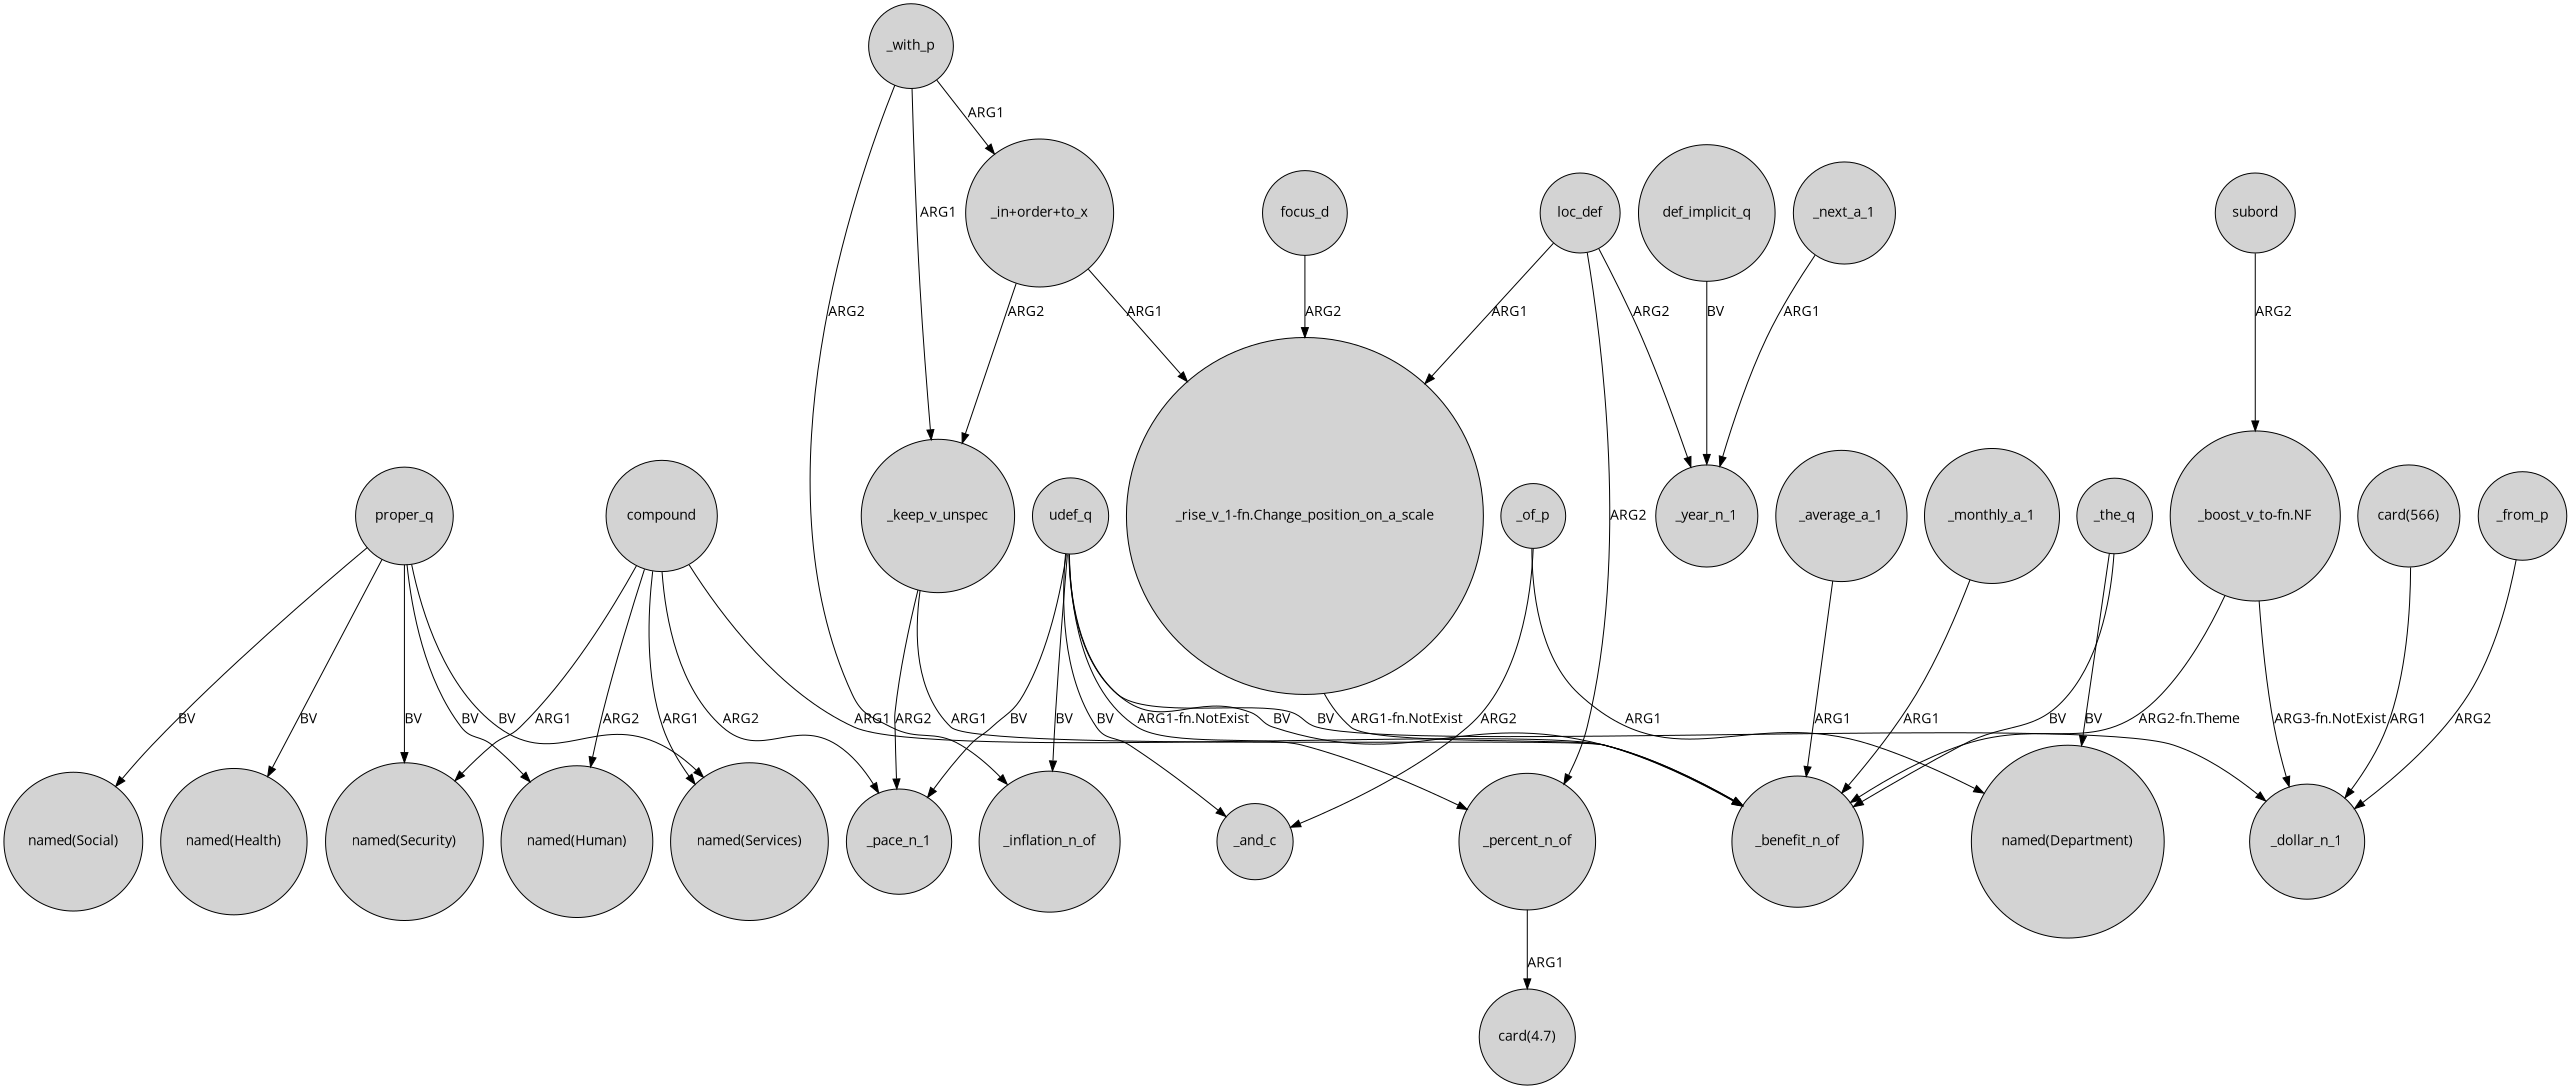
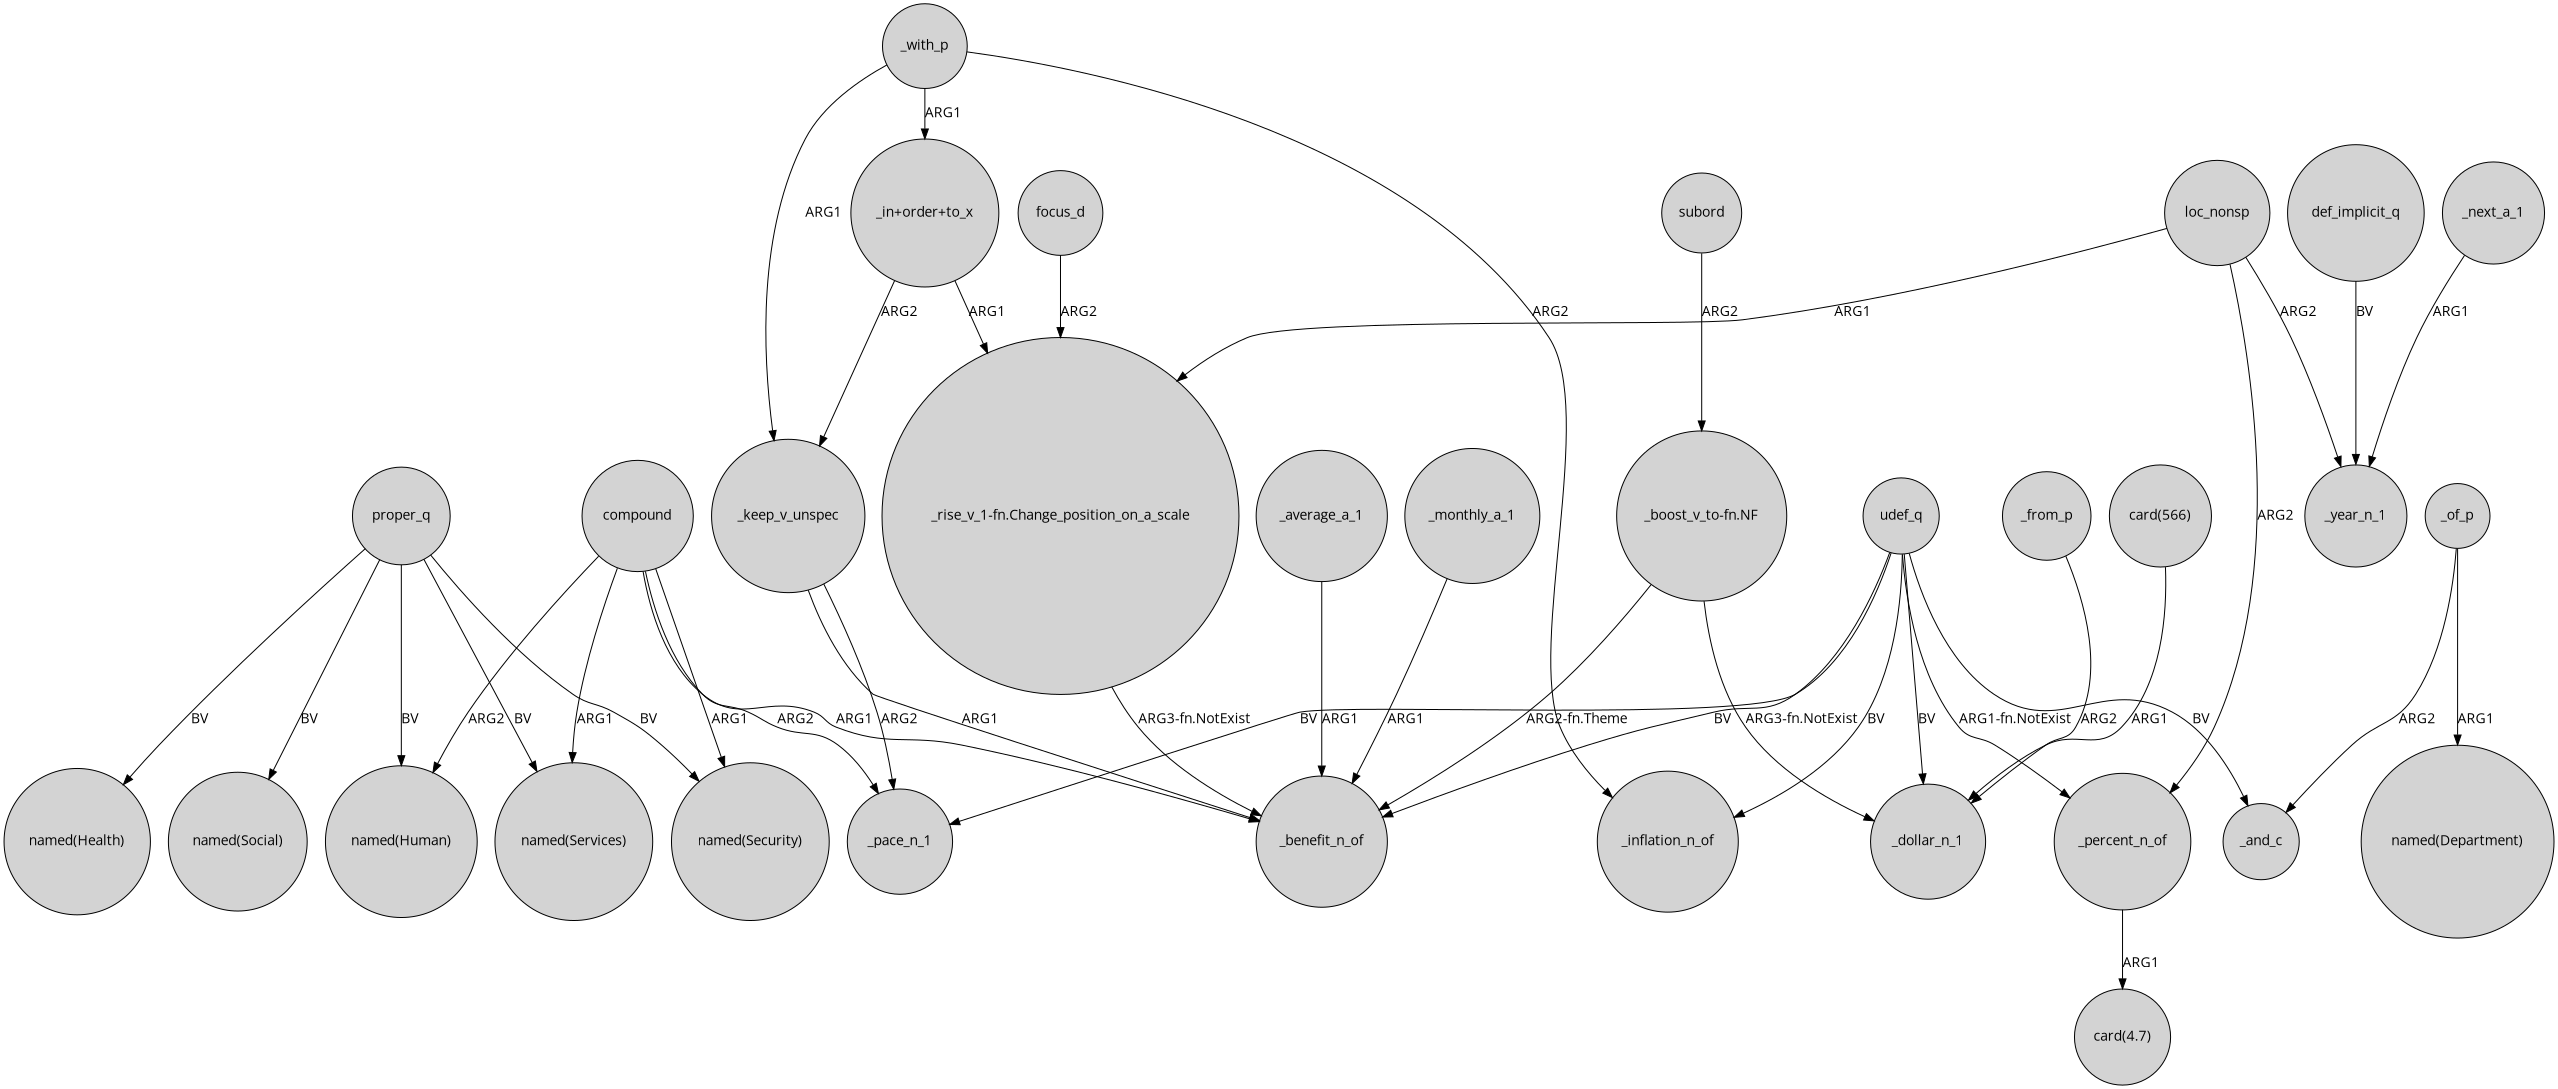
node "loc_def": label "loc_def" -> "loc_nonsp"
node "_the_q": removed
edge "_rise_v_1-fn.Change_position_on_a_scale" -> "_benefit_n_of": label "ARG1-fn.NotExist" -> "ARG3-fn.NotExist"
